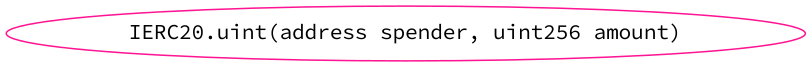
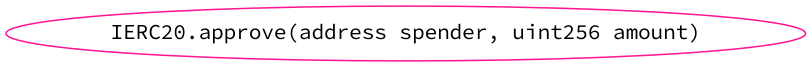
node "IERC20.uint(address spender, uint256 amount)": label "IERC20.uint(address spender, uint256 amount)" -> "IERC20.approve(address spender, uint256 amount)"
